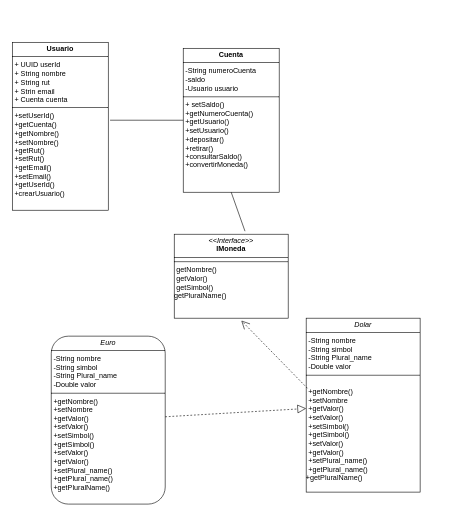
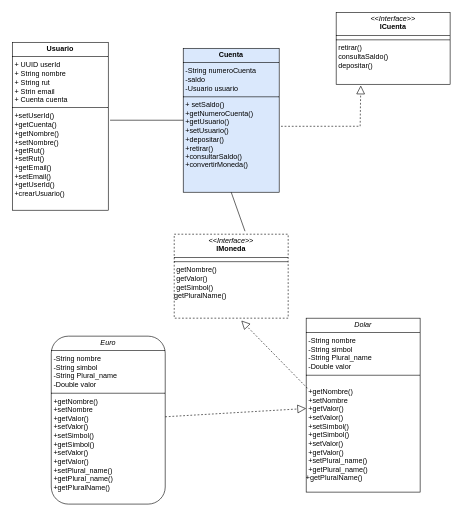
node "<<Interface>> ICuenta retirar() consultaSaldo() depositar()": added
node "Cuenta -String numeroCuenta -saldo -Usuario usuario + setSaldo() +getNumeroCuenta() +getUsuario() +setUsuario() +depositar() +retirar() +consultarSaldo() +convertirMoneda()": fillcolor #ffffff -> #dae8fc
edge "Cuenta -String numeroCuenta -saldo -Usuario usuario + setSaldo() +getNumeroCuenta() +getUsuario() +setUsuario() +depositar() +retirar() +consultarSaldo() +convertirMoneda()" -> "<<Interface>> ICuenta retirar() consultaSaldo() depositar()": added
node "<<Interface>> IMoneda getNombre() getValor() getSimbol() getPluralName()": style solid -> dashed
edge "Dolar -String nombre -String simbol -String Plural_name -Double valor +getNombre() +setNombre +getValor() +setValor() +setSimbol() +getSimbol() +setValor() +getValor() +setPlural_name() +getPlural_name() +getPluralName()" -> "<<Interface>> IMoneda getNombre() getValor() getSimbol() getPluralName()": arrowhead open -> block
